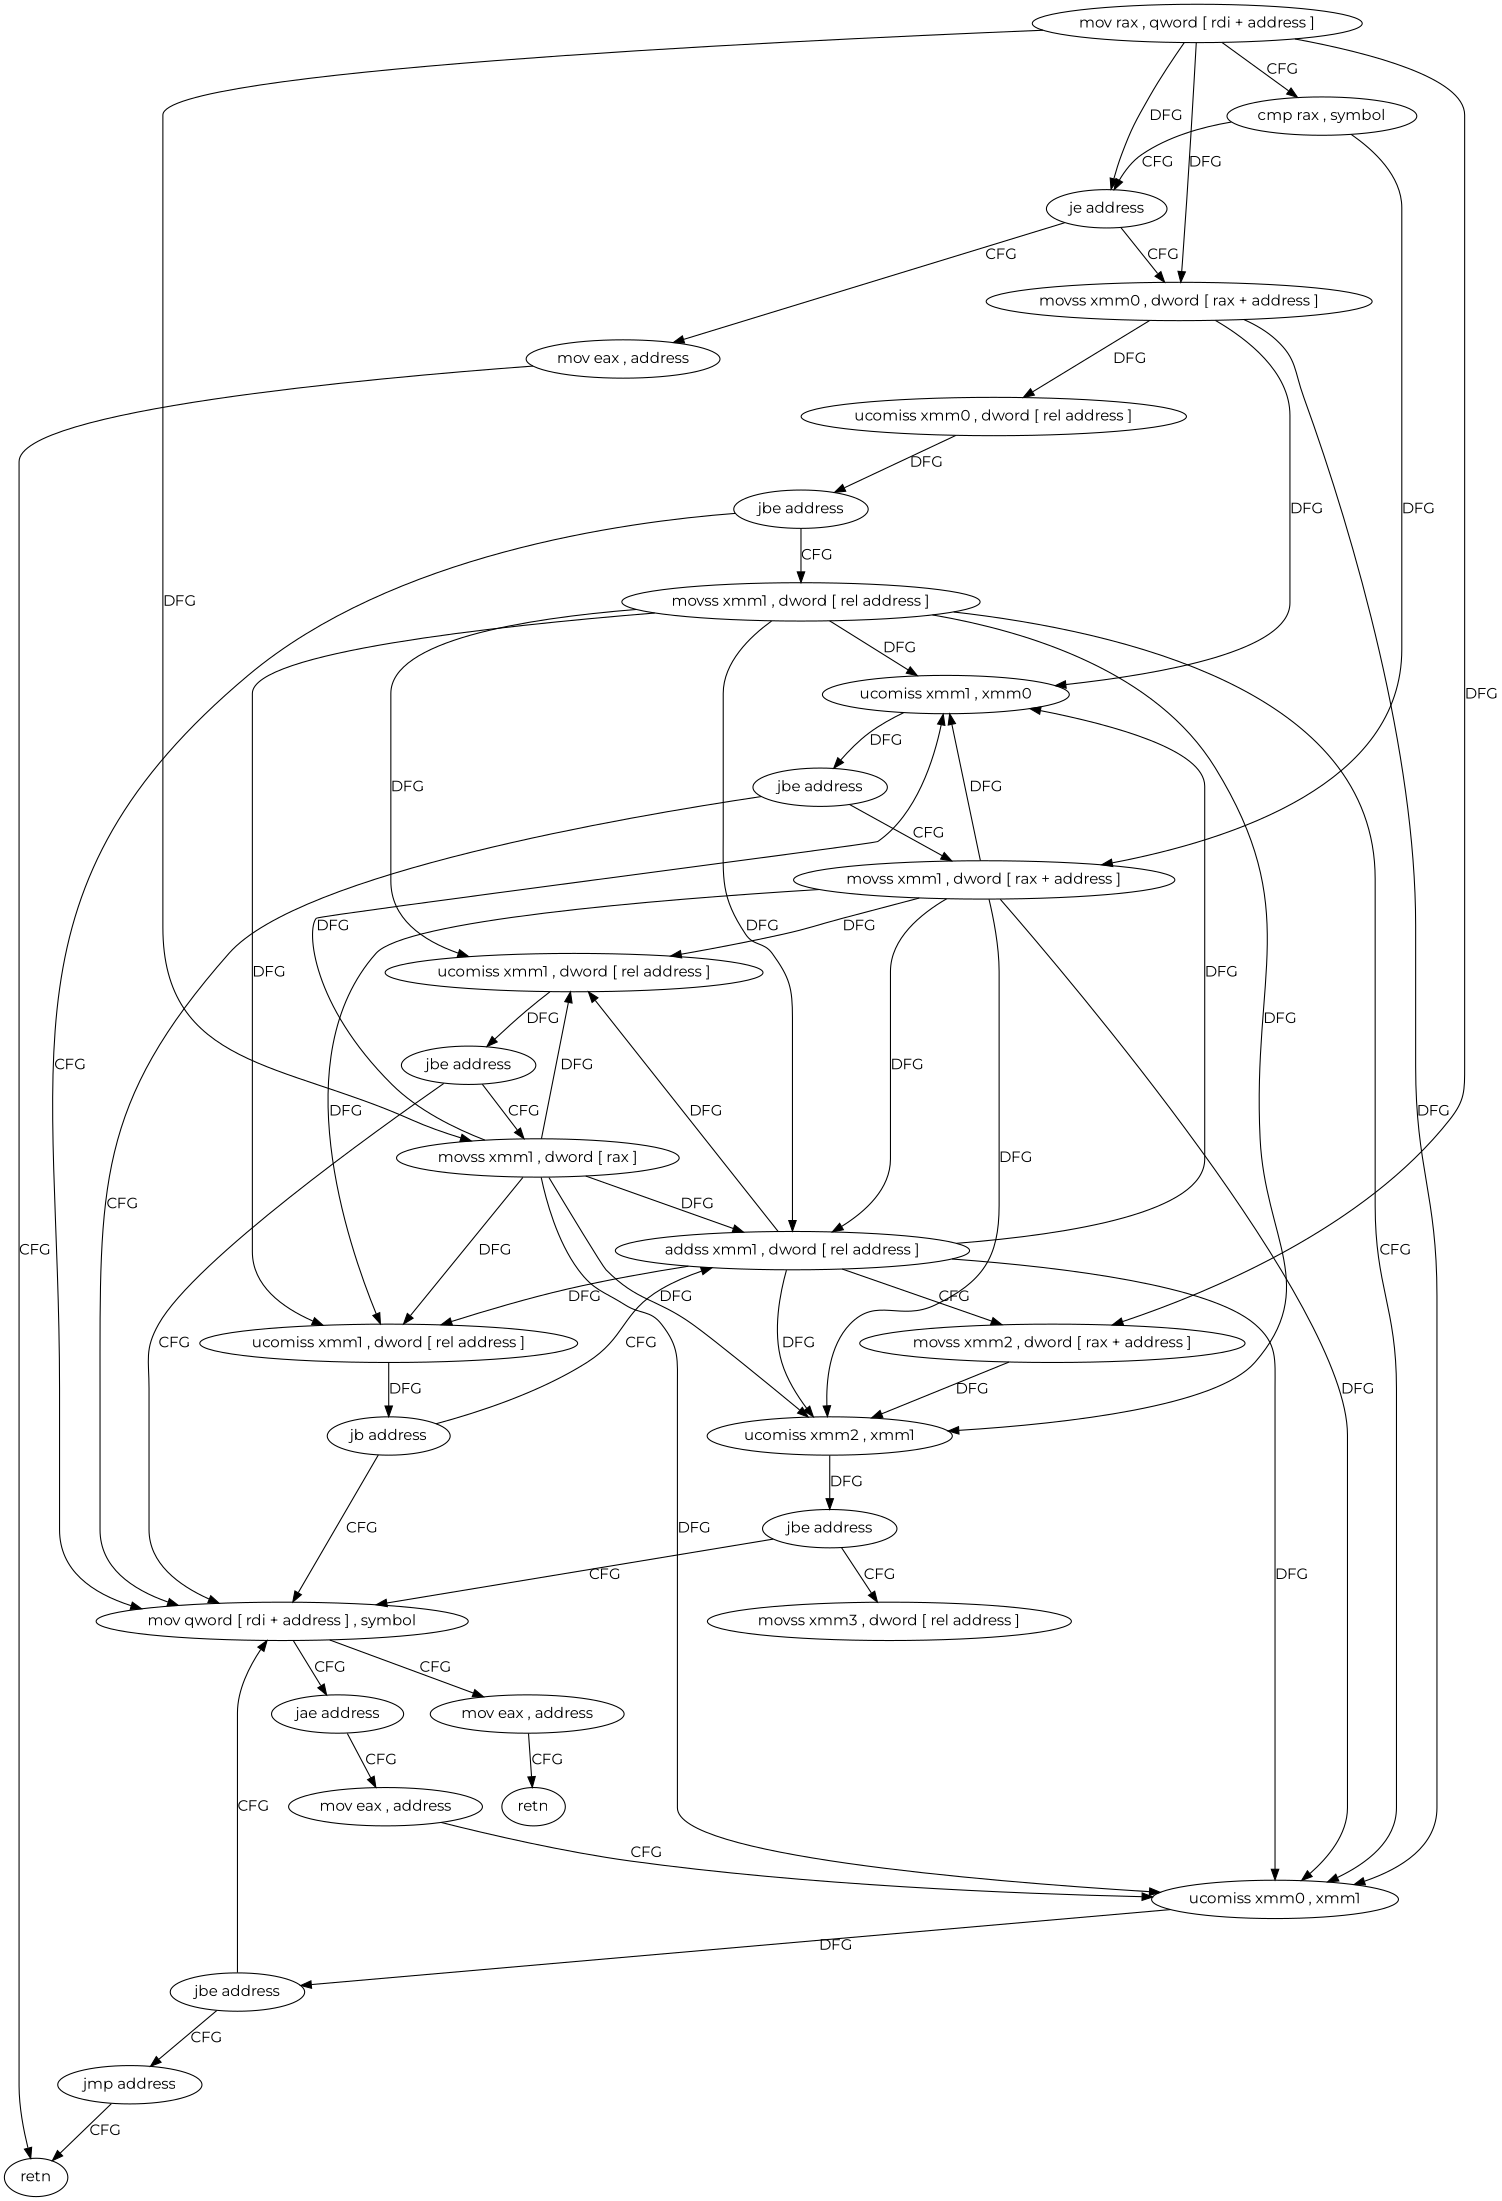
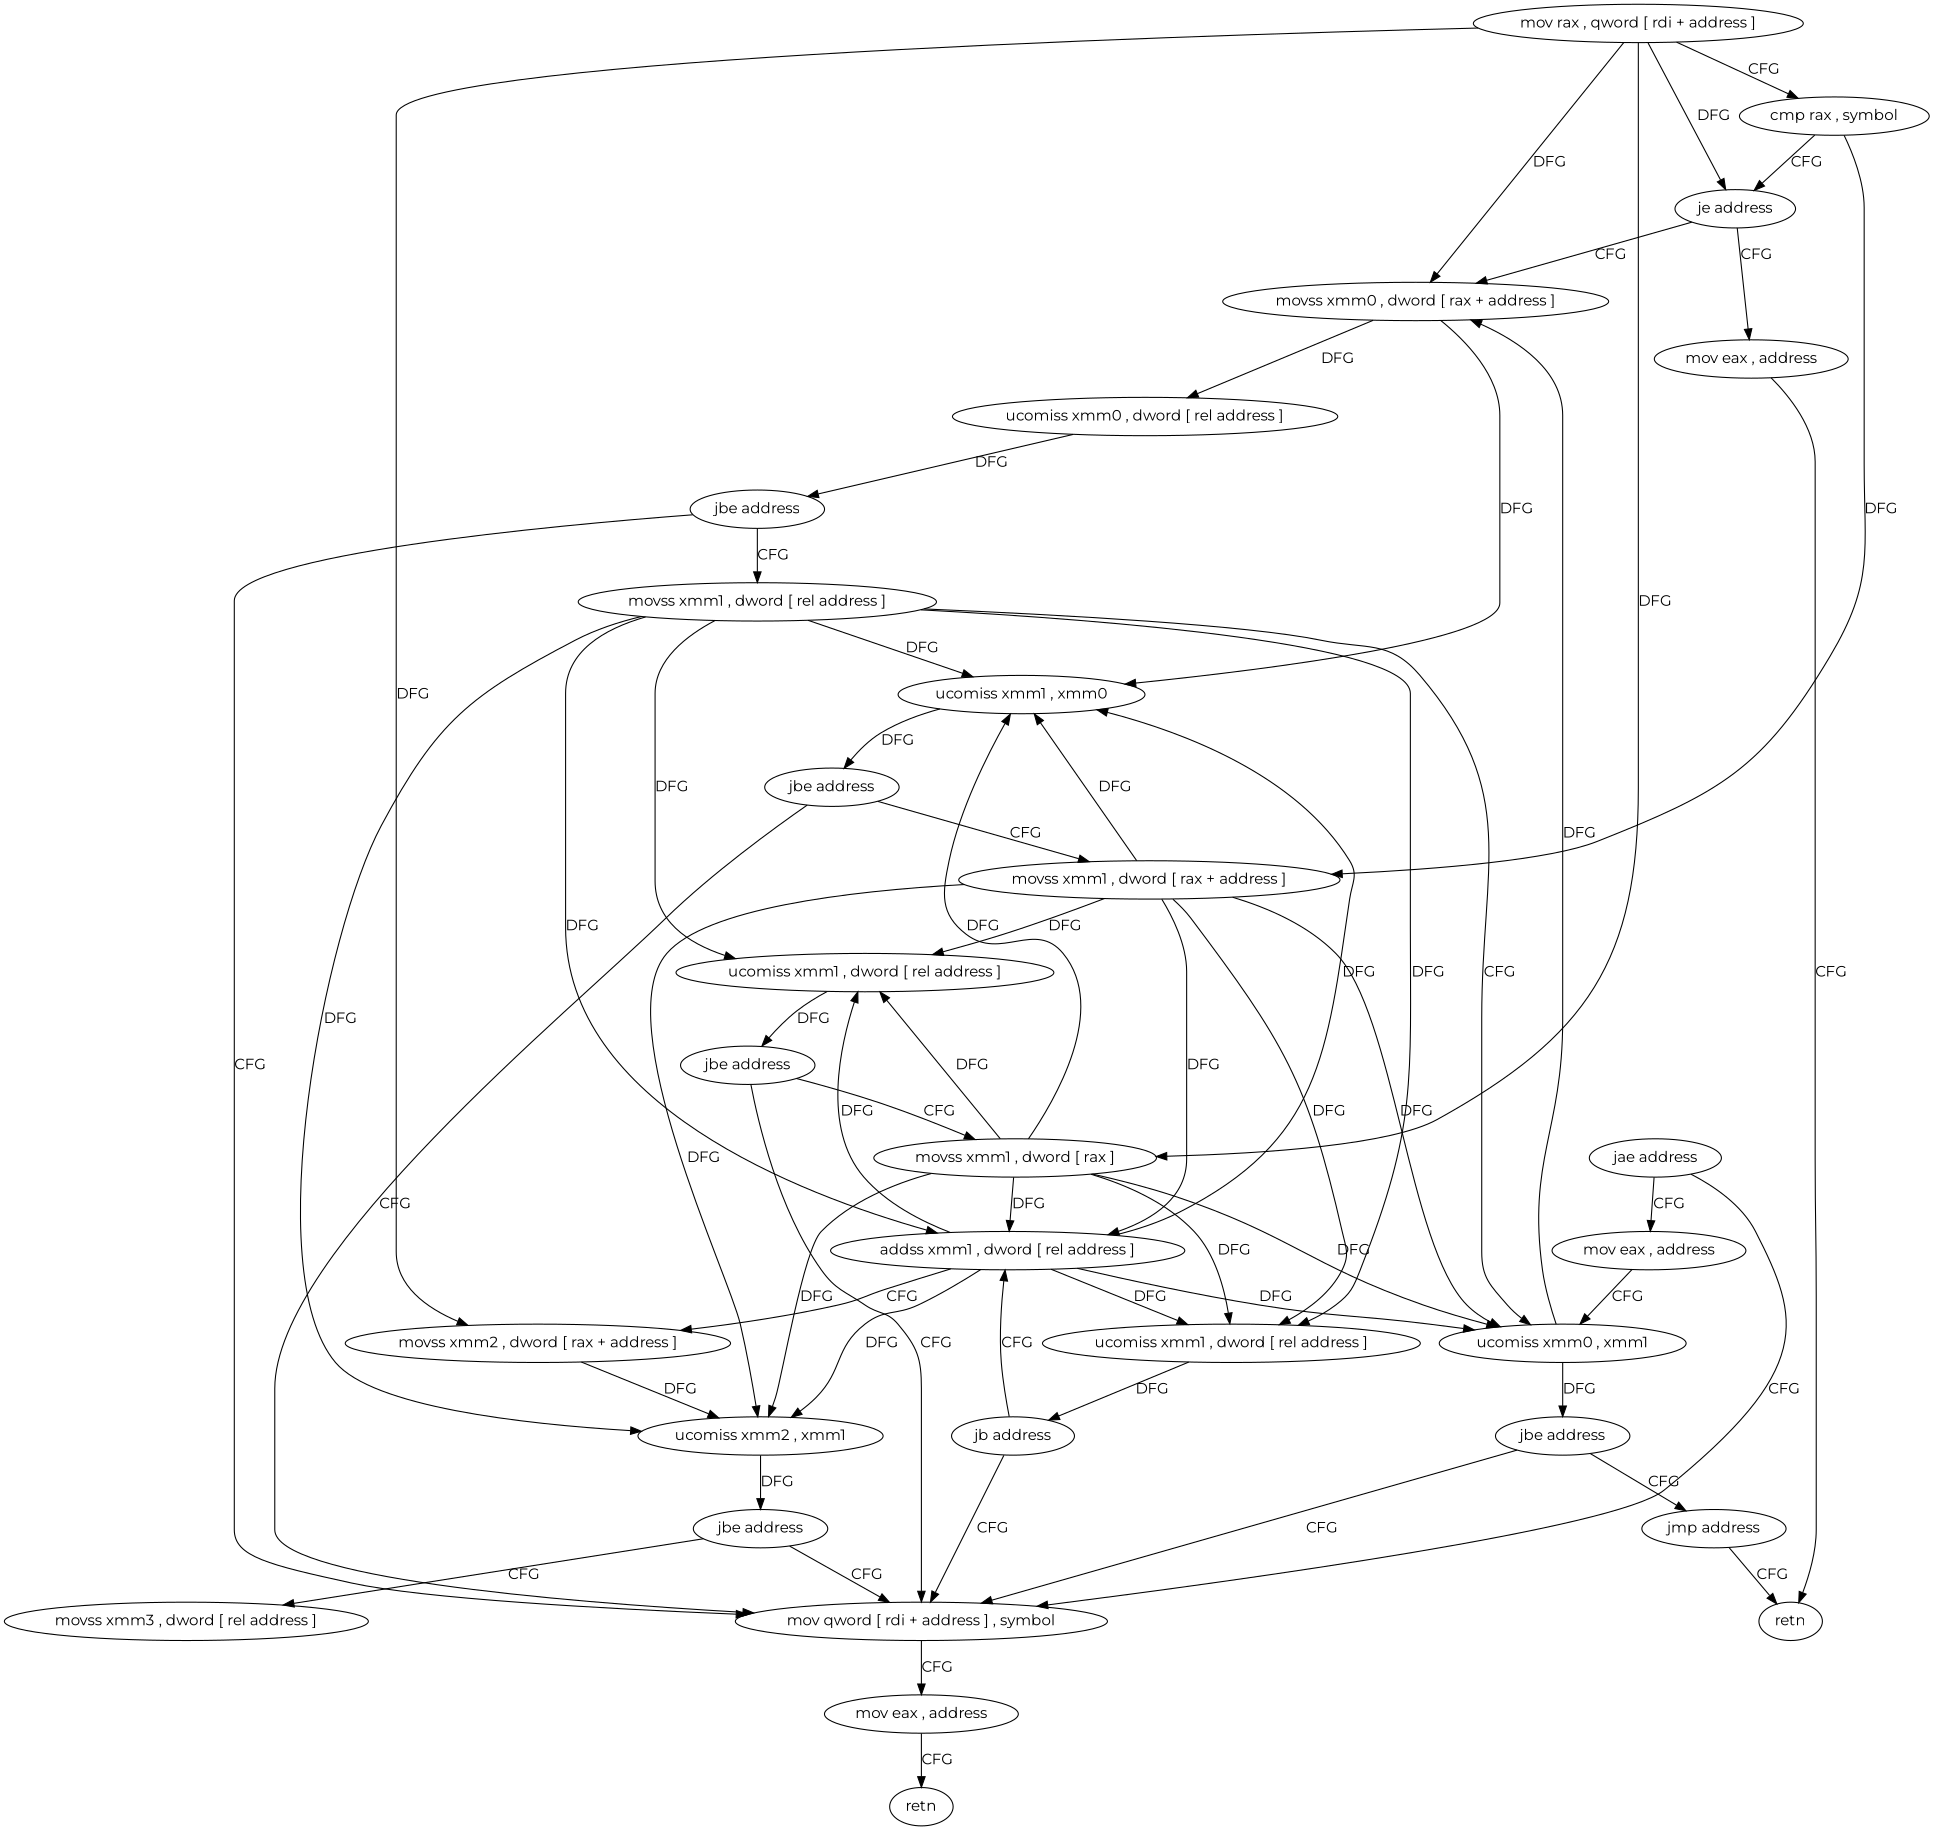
edge "movss xmm0 , dword [ rax + address ]" -> "ucomiss xmm0 , xmm1": reversed
edge "mov qword [ rdi + address ] , symbol" -> "jae address": reversed
